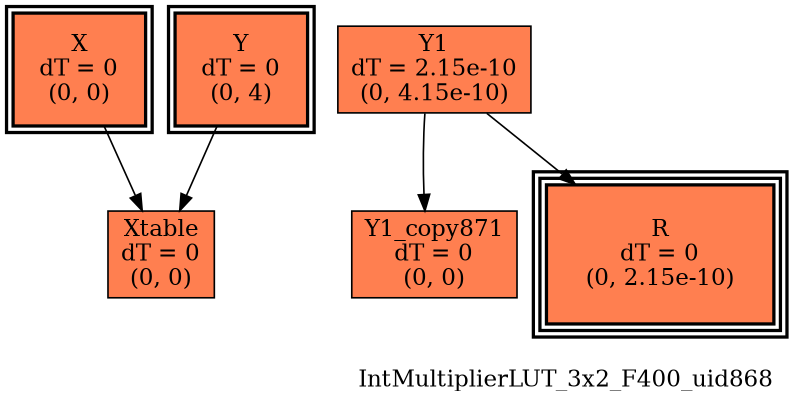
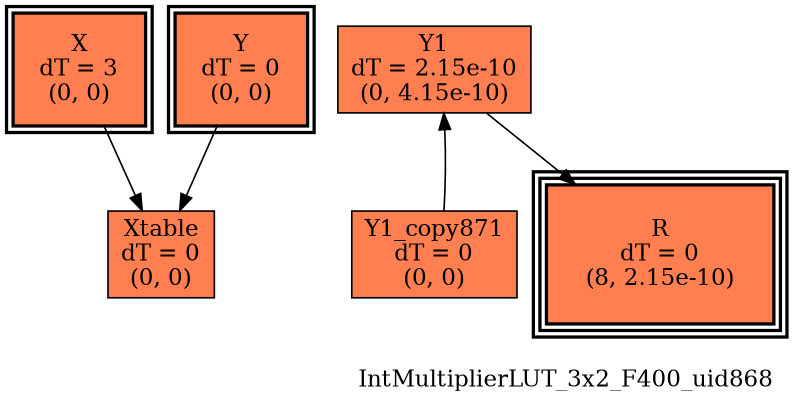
node "X dT = 0 (0, 0)": label "X dT = 0 (0, 0)" -> "X dT = 3 (0, 0)"
node "Y dT = 0 (0, 4)": label "Y dT = 0 (0, 4)" -> "Y dT = 0 (0, 0)"
edge "Y1 dT = 2.15e-10 (0, 4.15e-10)" -> "Y1_copy871 dT = 0 (0, 0)": reversed
node "R dT = 0 (0, 2.15e-10)": label "R dT = 0 (0, 2.15e-10)" -> "R dT = 0 (8, 2.15e-10)"
